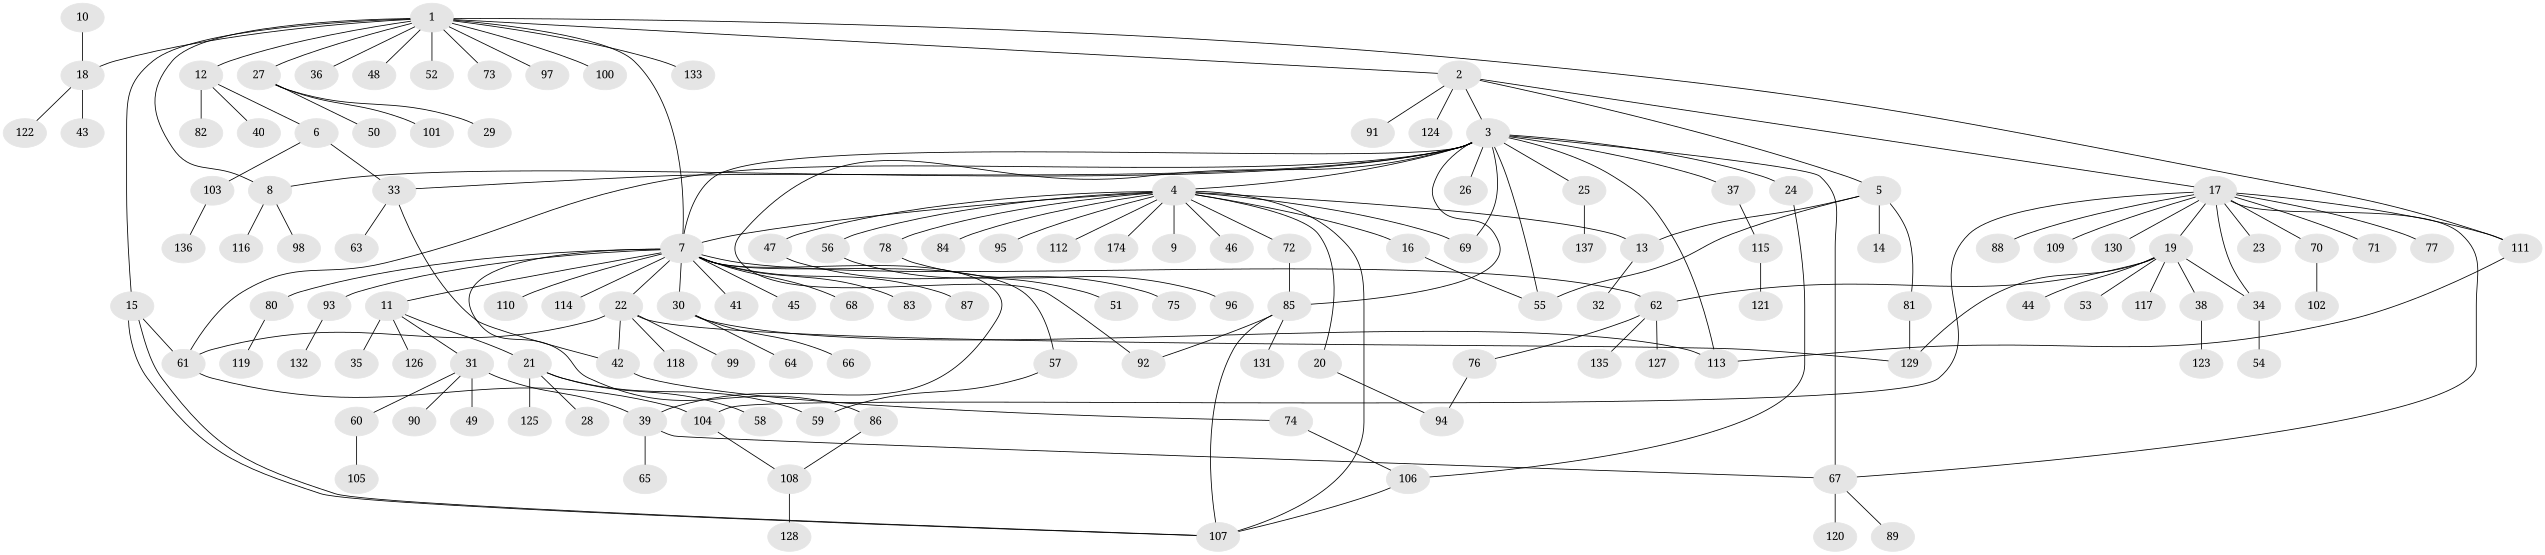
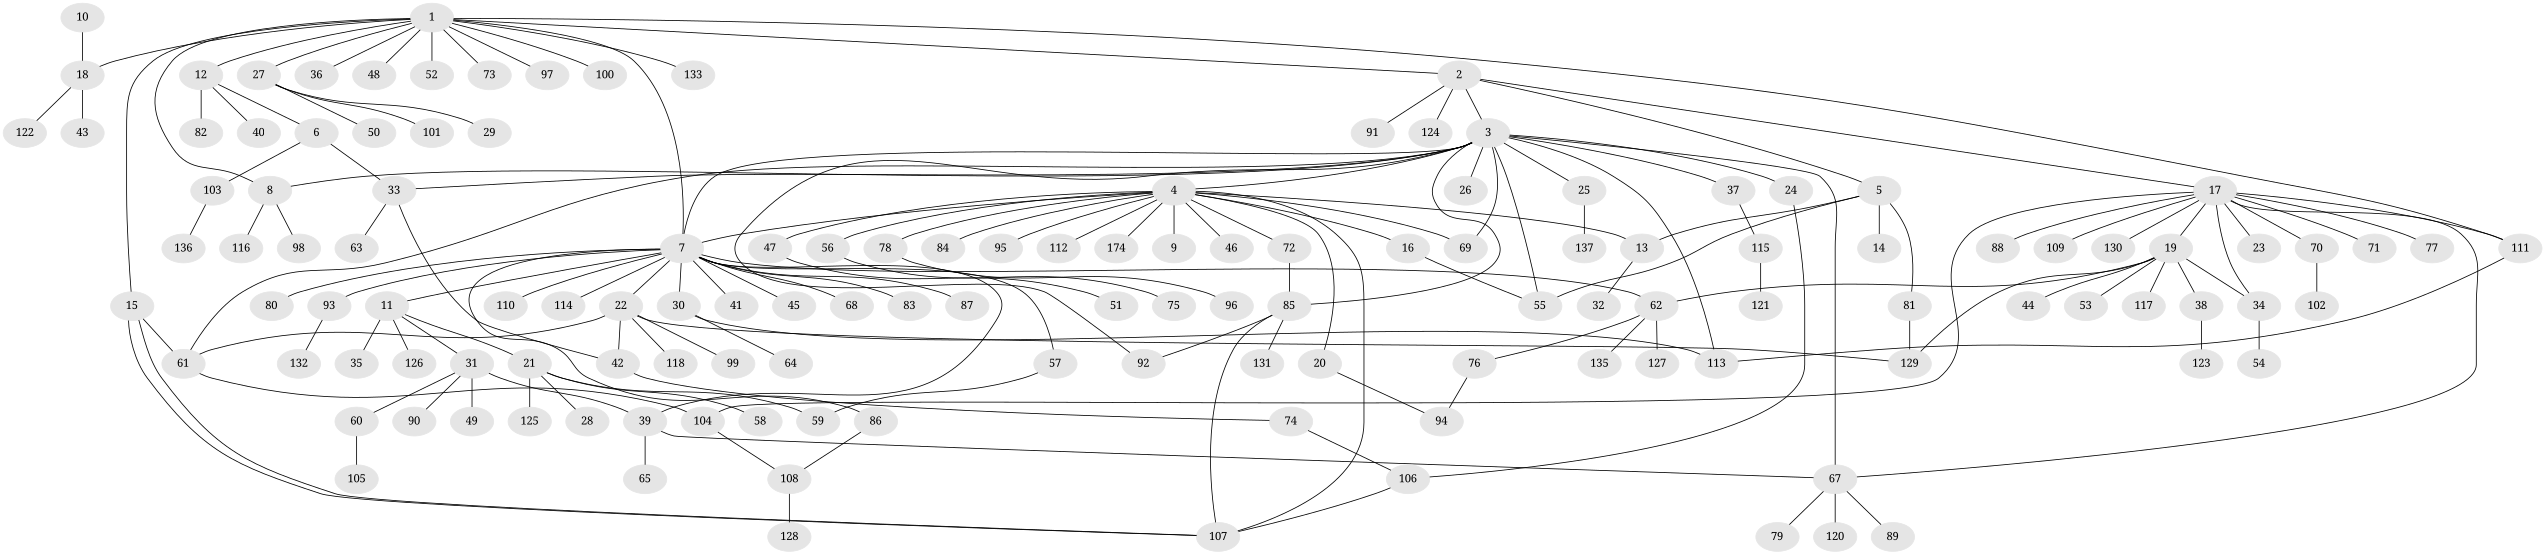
node "119": removed
node "66": removed
node "79": added
